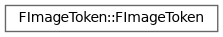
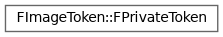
node "FImageToken::FImageToken": label "FImageToken::FImageToken" -> "FImageToken::FPrivateToken"
